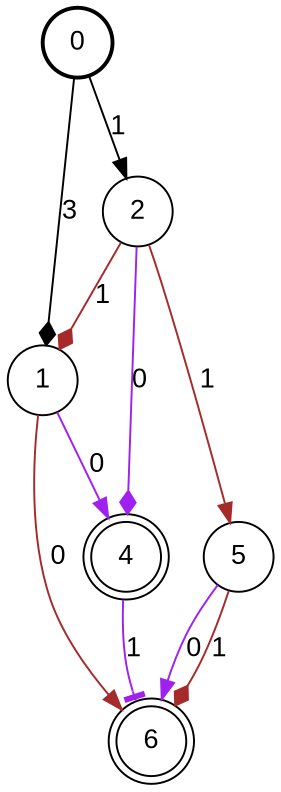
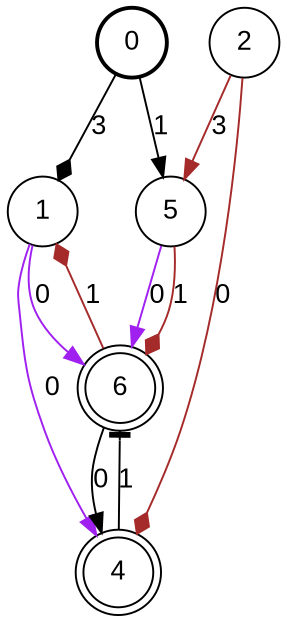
edge "0" -> "2": now "0" -> "5"
edge "2" -> "1": now "6" -> "1"
edge "2" -> "4": color purple -> brown
edge "2" -> "5": label "1" -> "3"
edge "6" -> "4": added, label "0"
edge "1" -> "6": color brown -> purple
edge "4" -> "6": color purple -> black
